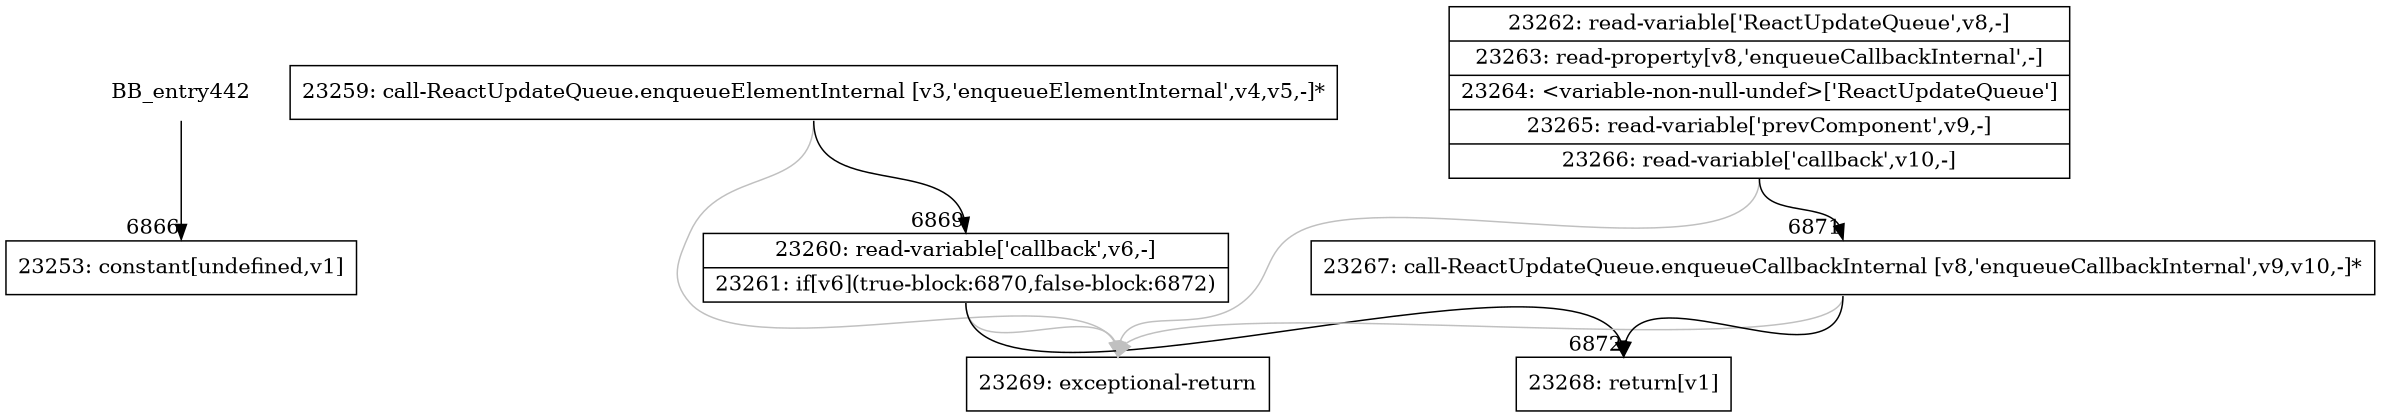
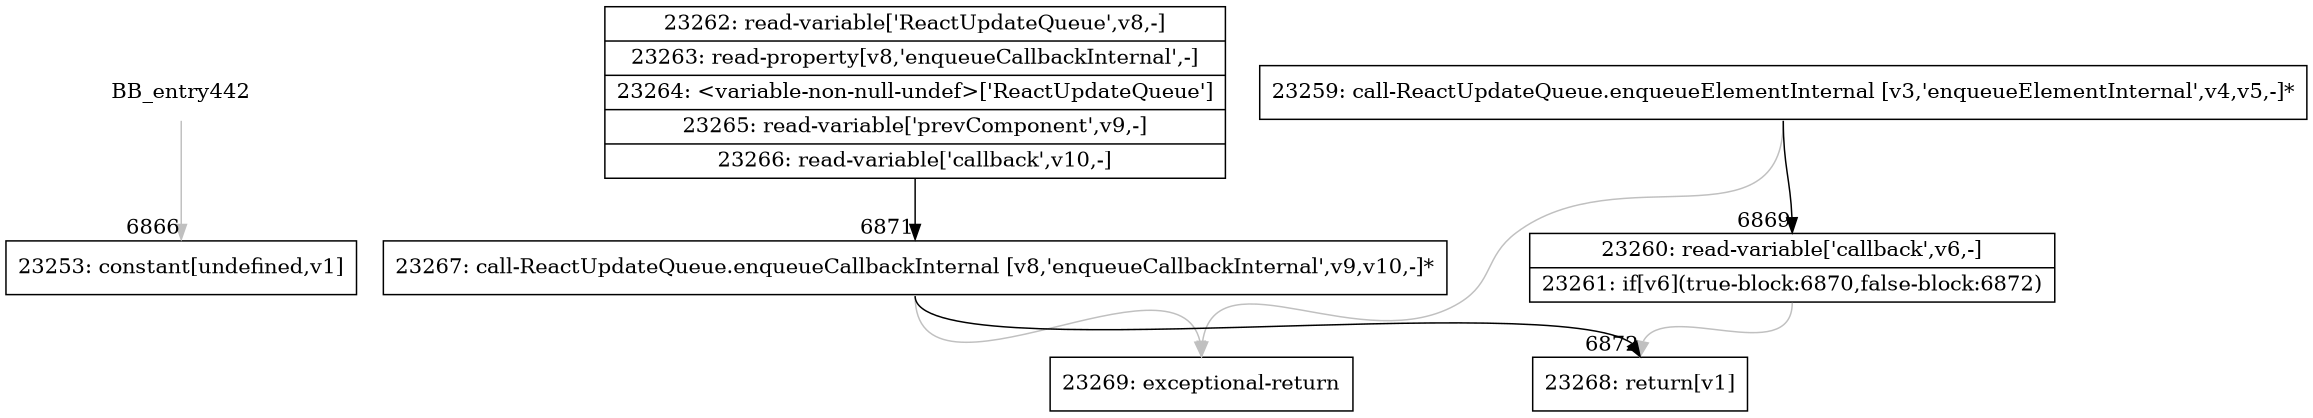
edge "BB_entry442" -> "23253: constant[undefined,v1]": color black -> gray
edge "23262: read-variable['ReactUpdateQueue',v8,-]" -> "23269: exceptional-return": removed
edge "23260: read-variable['callback',v6,-]" -> "23269: exceptional-return": removed
edge "23260: read-variable['callback',v6,-]" -> "23268: return[v1]": color black -> gray
